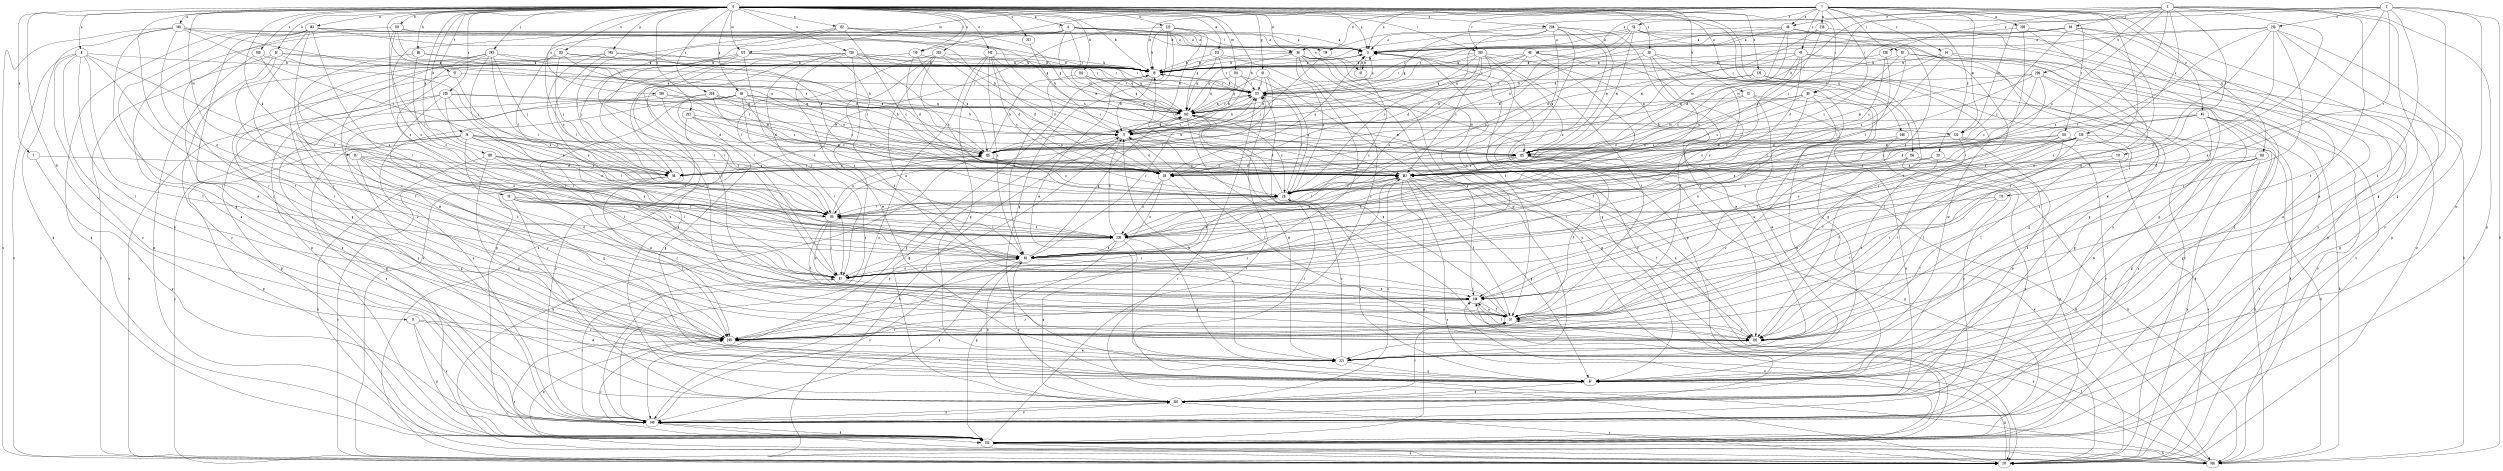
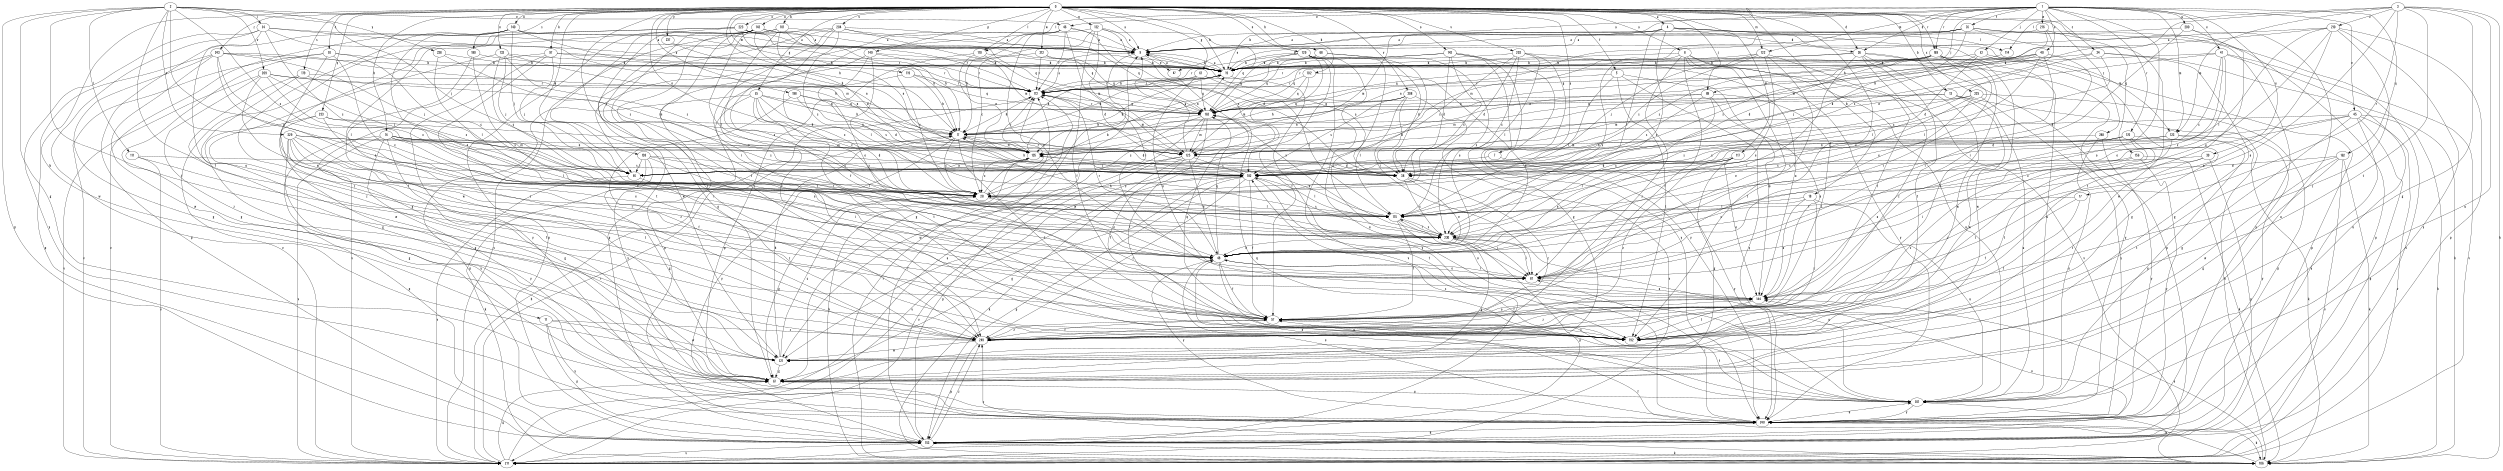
edge "225" -> "192": now "51" -> "192"
